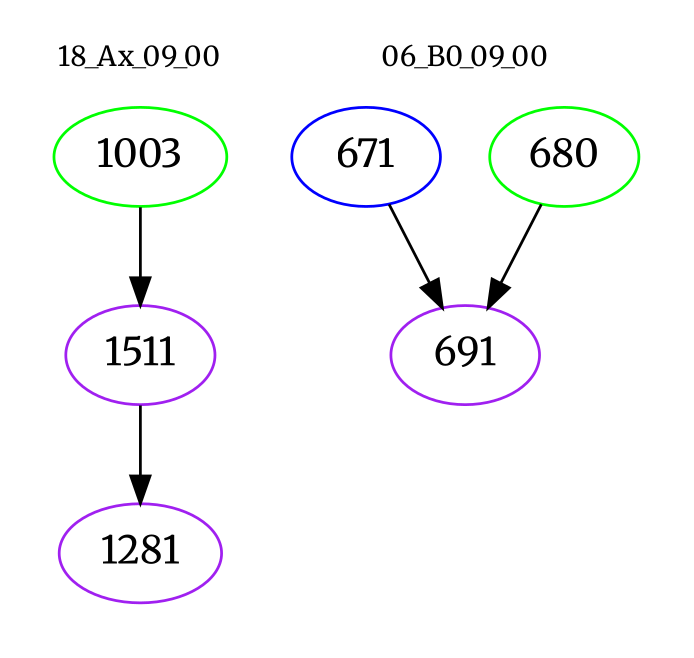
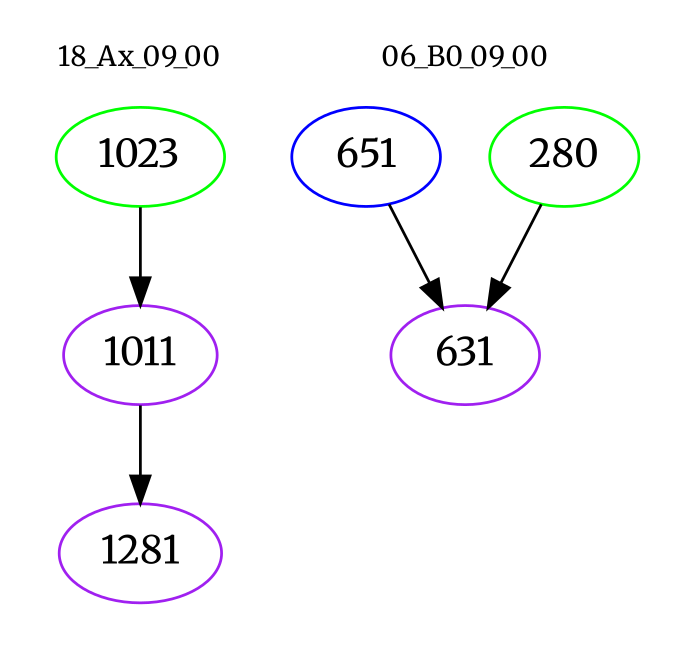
node "1003": label "1003" -> "1023"
node "671": label "671" -> "651"
node "680": label "680" -> "280"
node "1511": label "1511" -> "1011"
node "691": label "691" -> "631"
